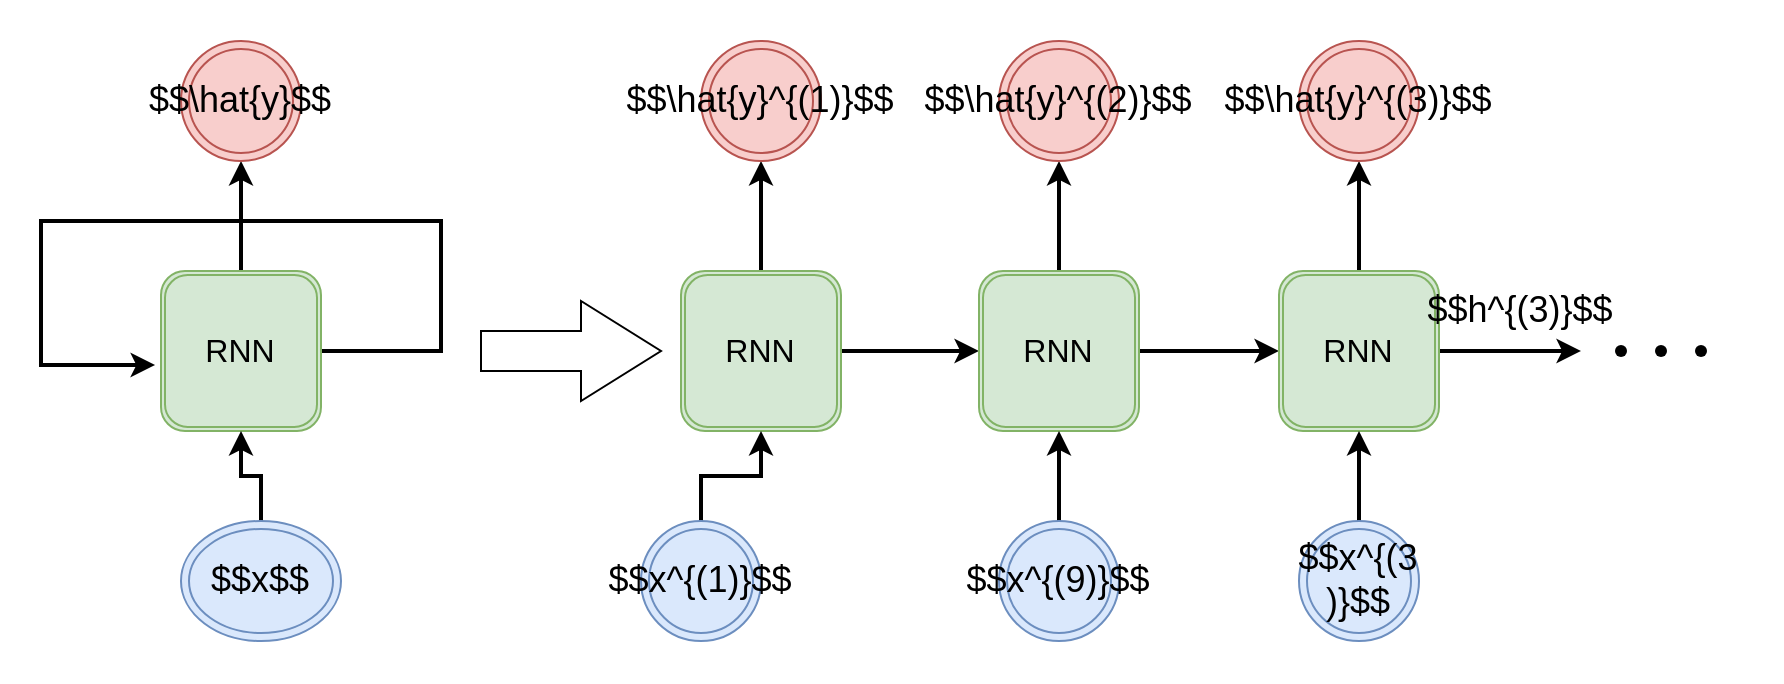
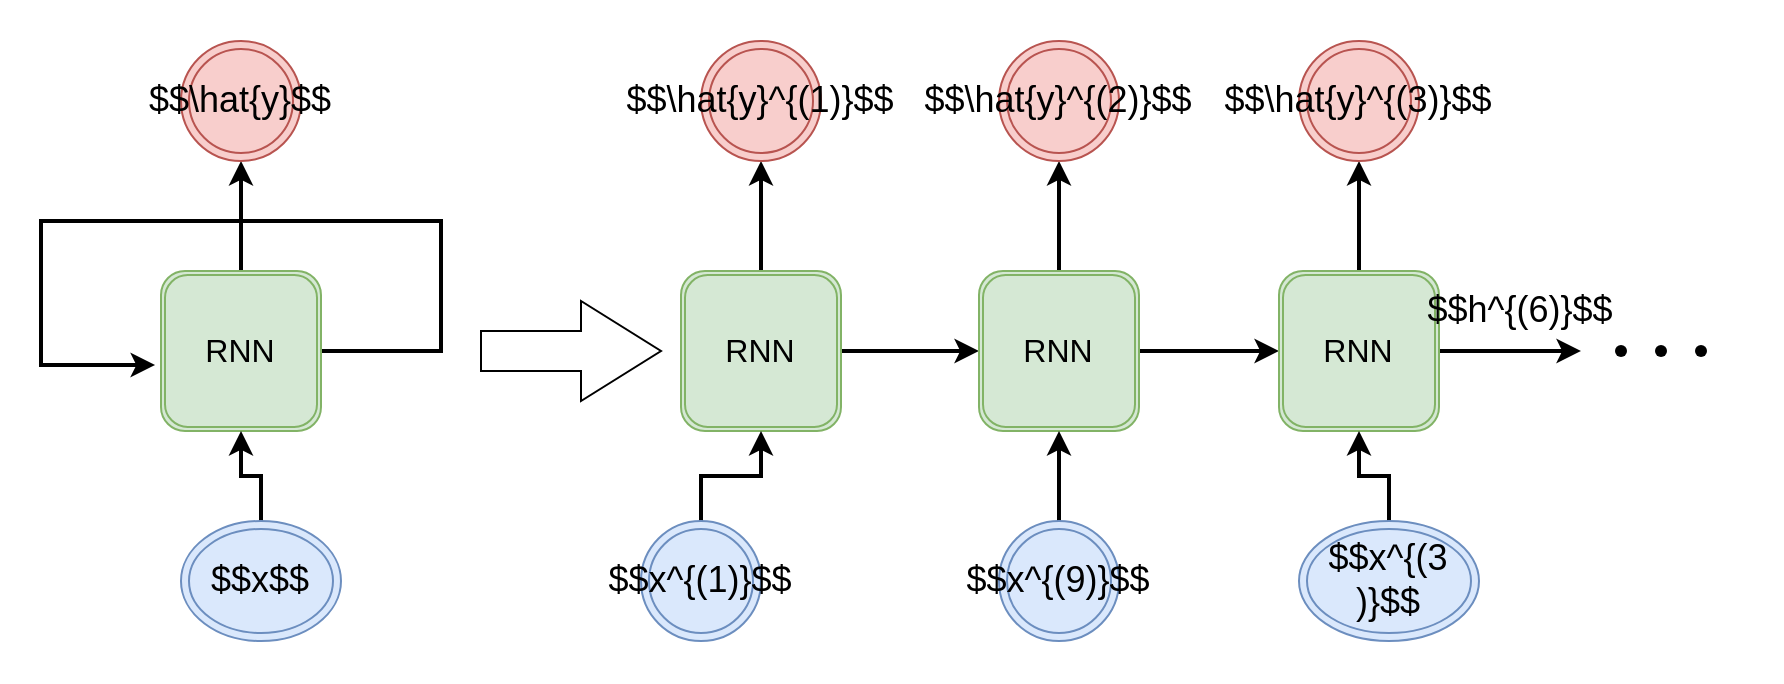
node "$$h^{(3)}$$": label "$$h^{(3)}$$" -> "$$h^{(6)}$$"
node "$$x^{(3 )}$$": size 120x120 -> 180x120
